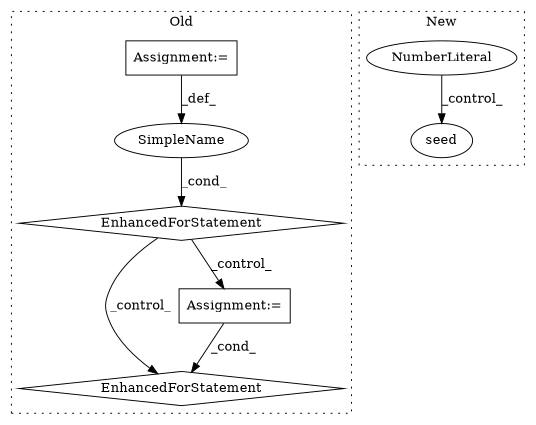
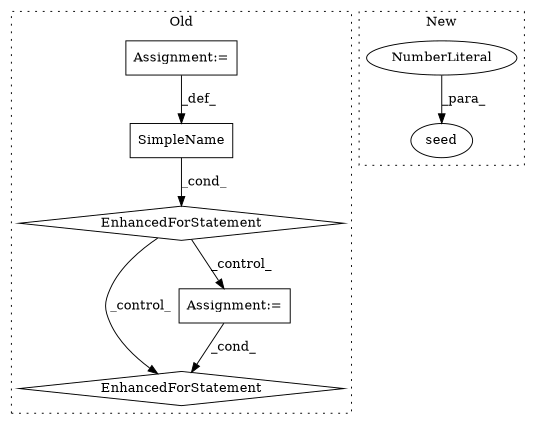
edge "NumberLiteral" -> "seed": label "_control_" -> "_para_"
node "SimpleName": shape ellipse -> box
